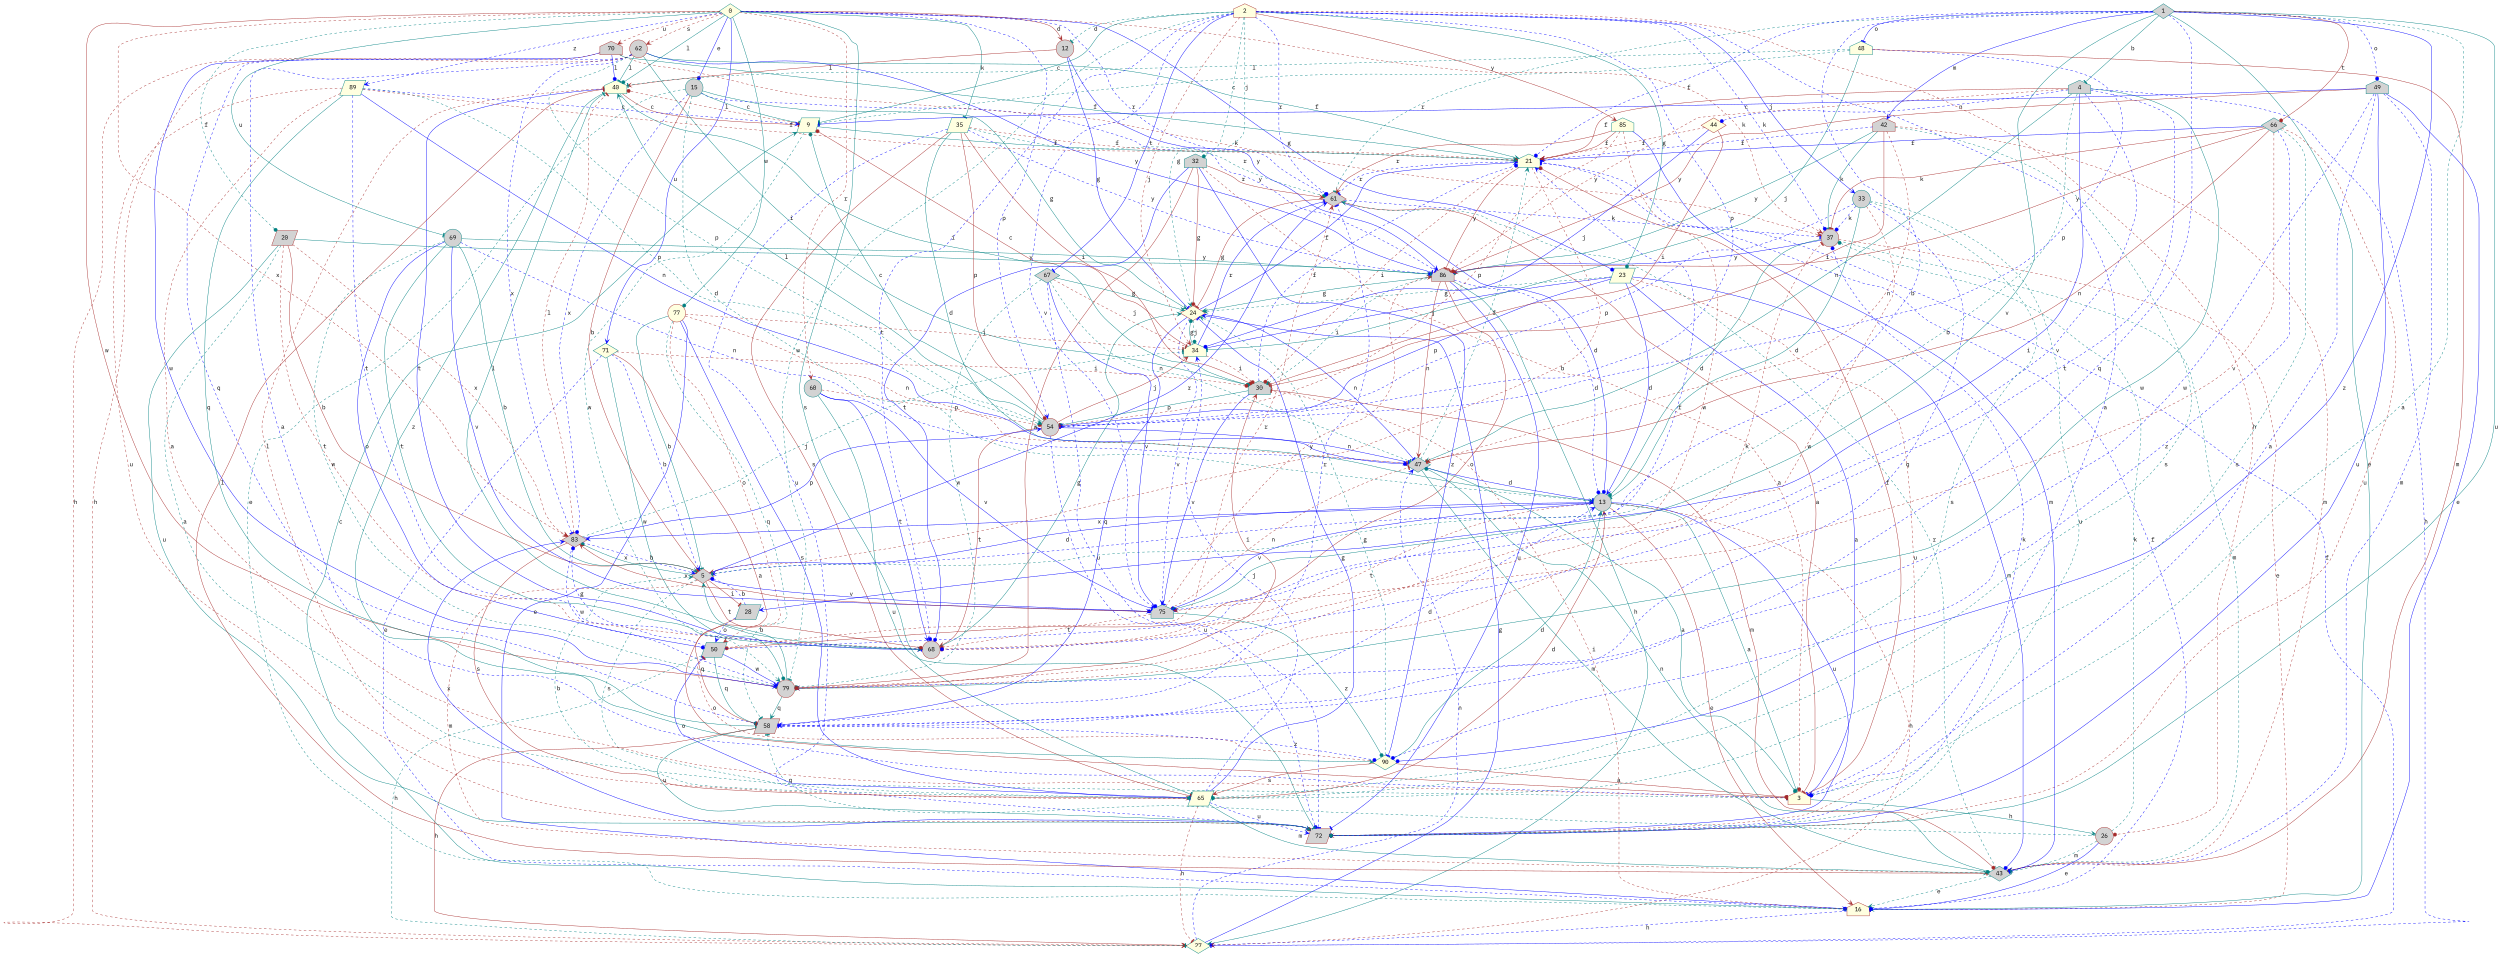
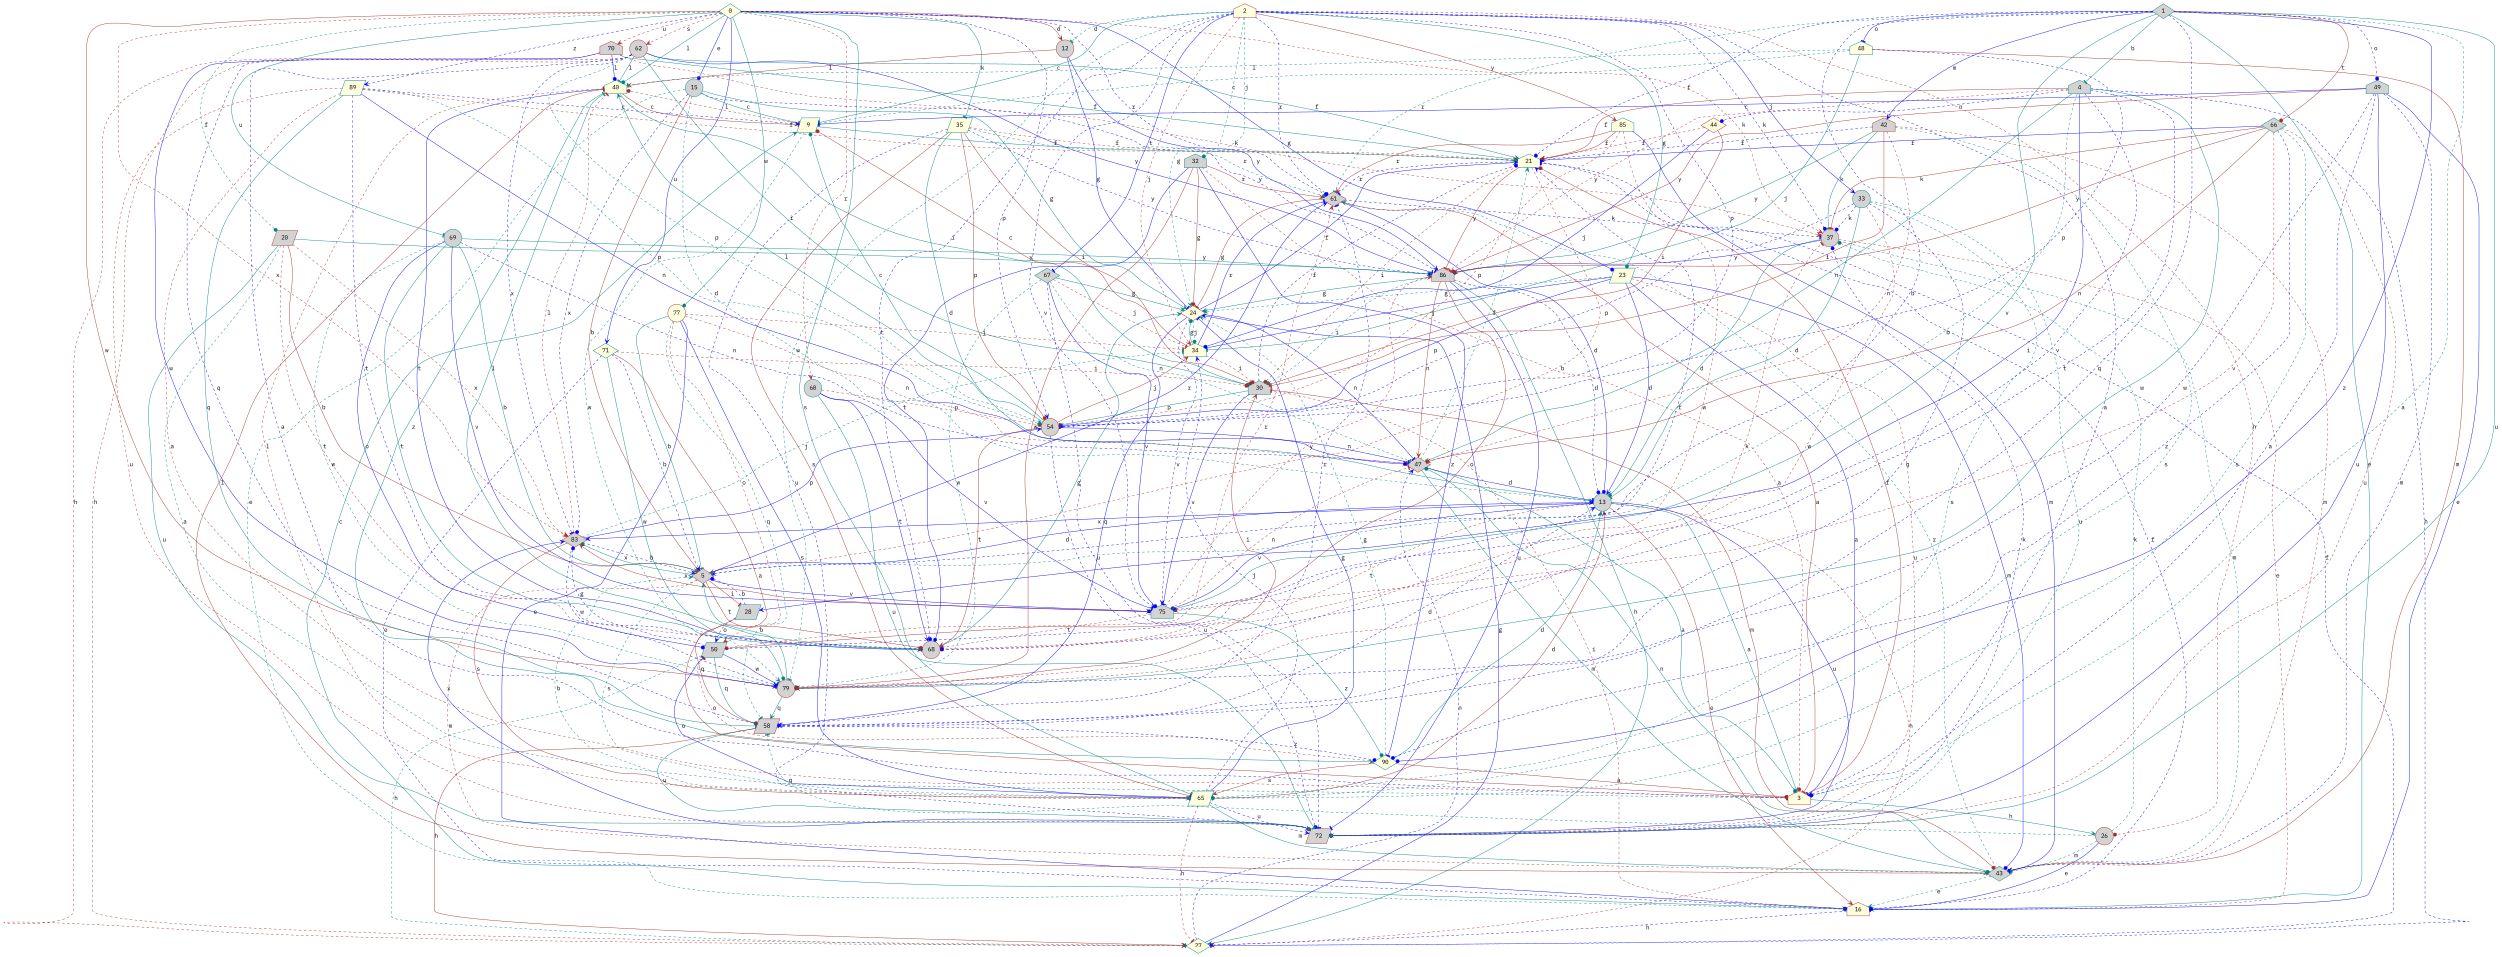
node "47": color teal -> brown
